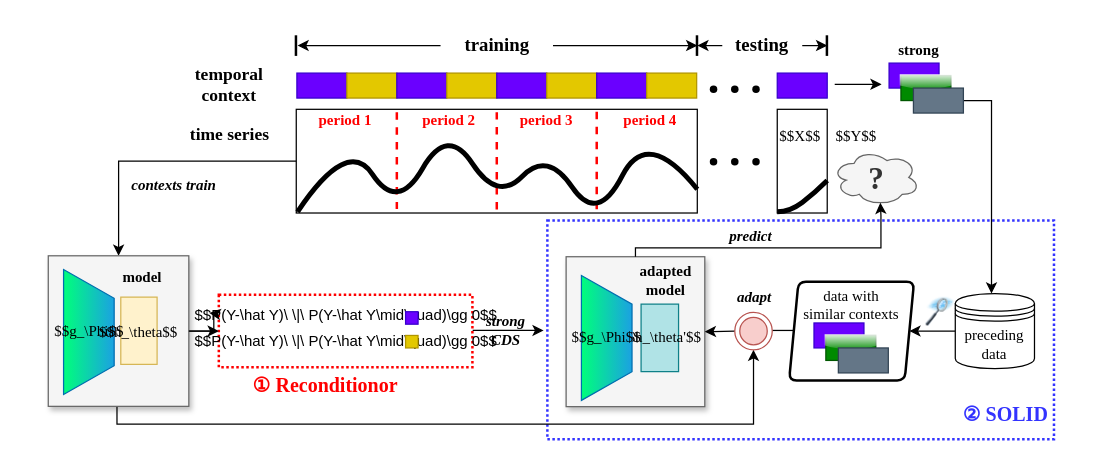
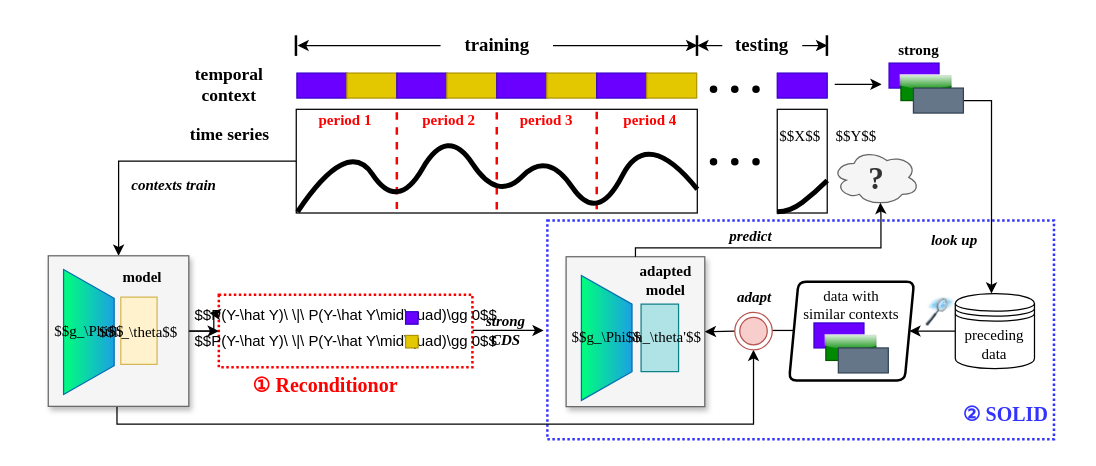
node "look up": added
